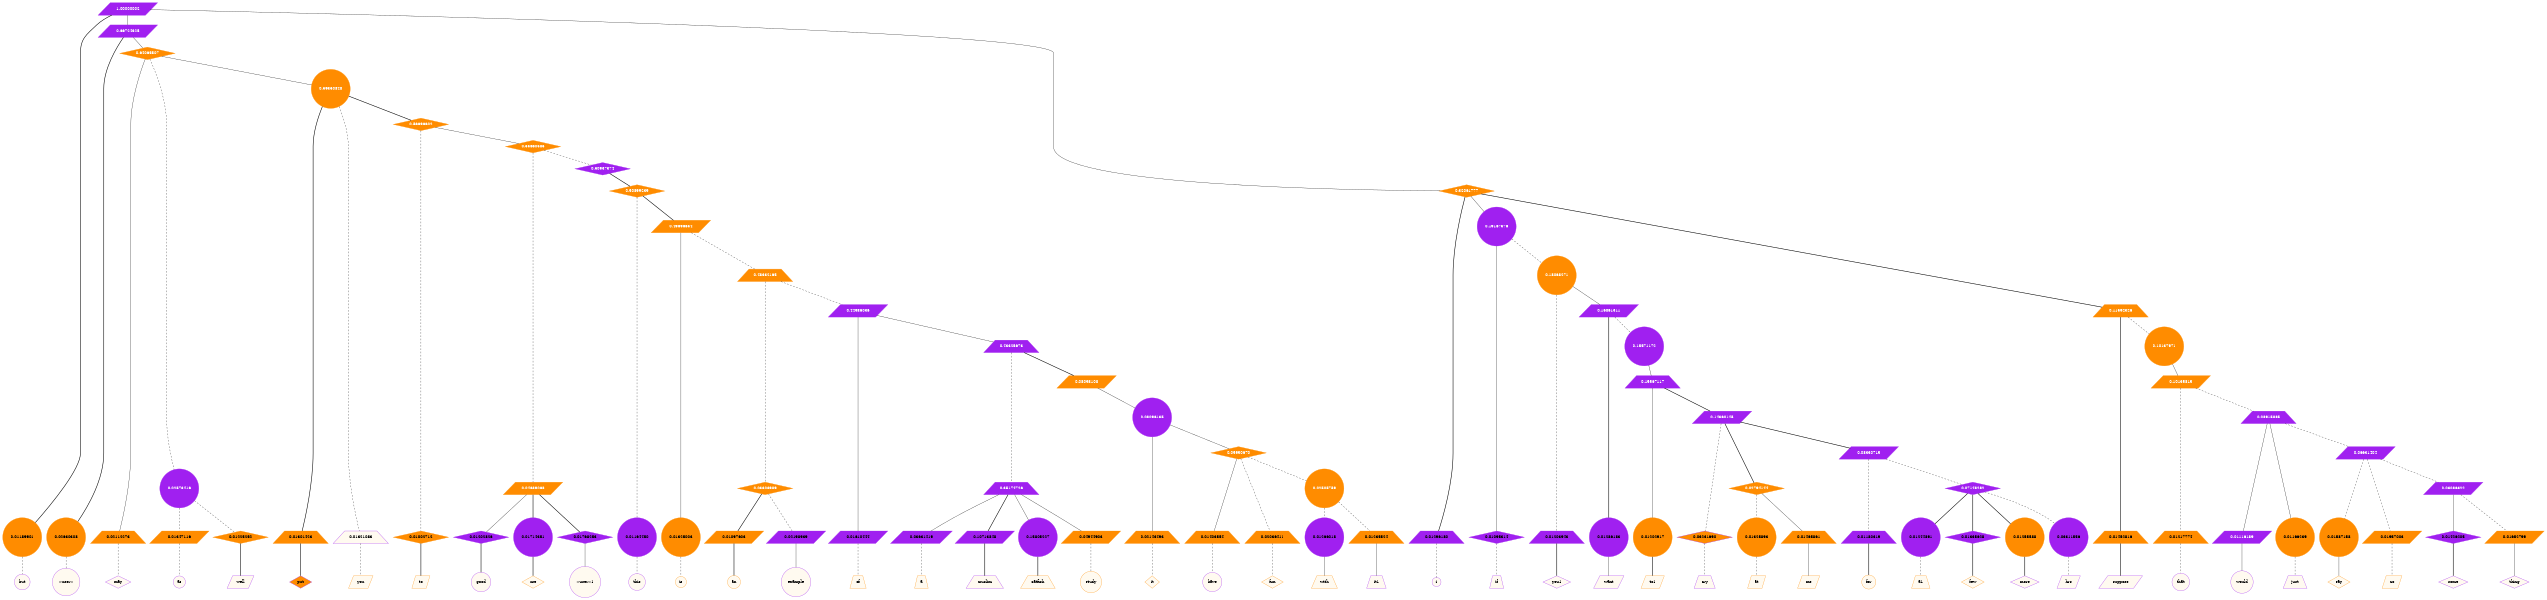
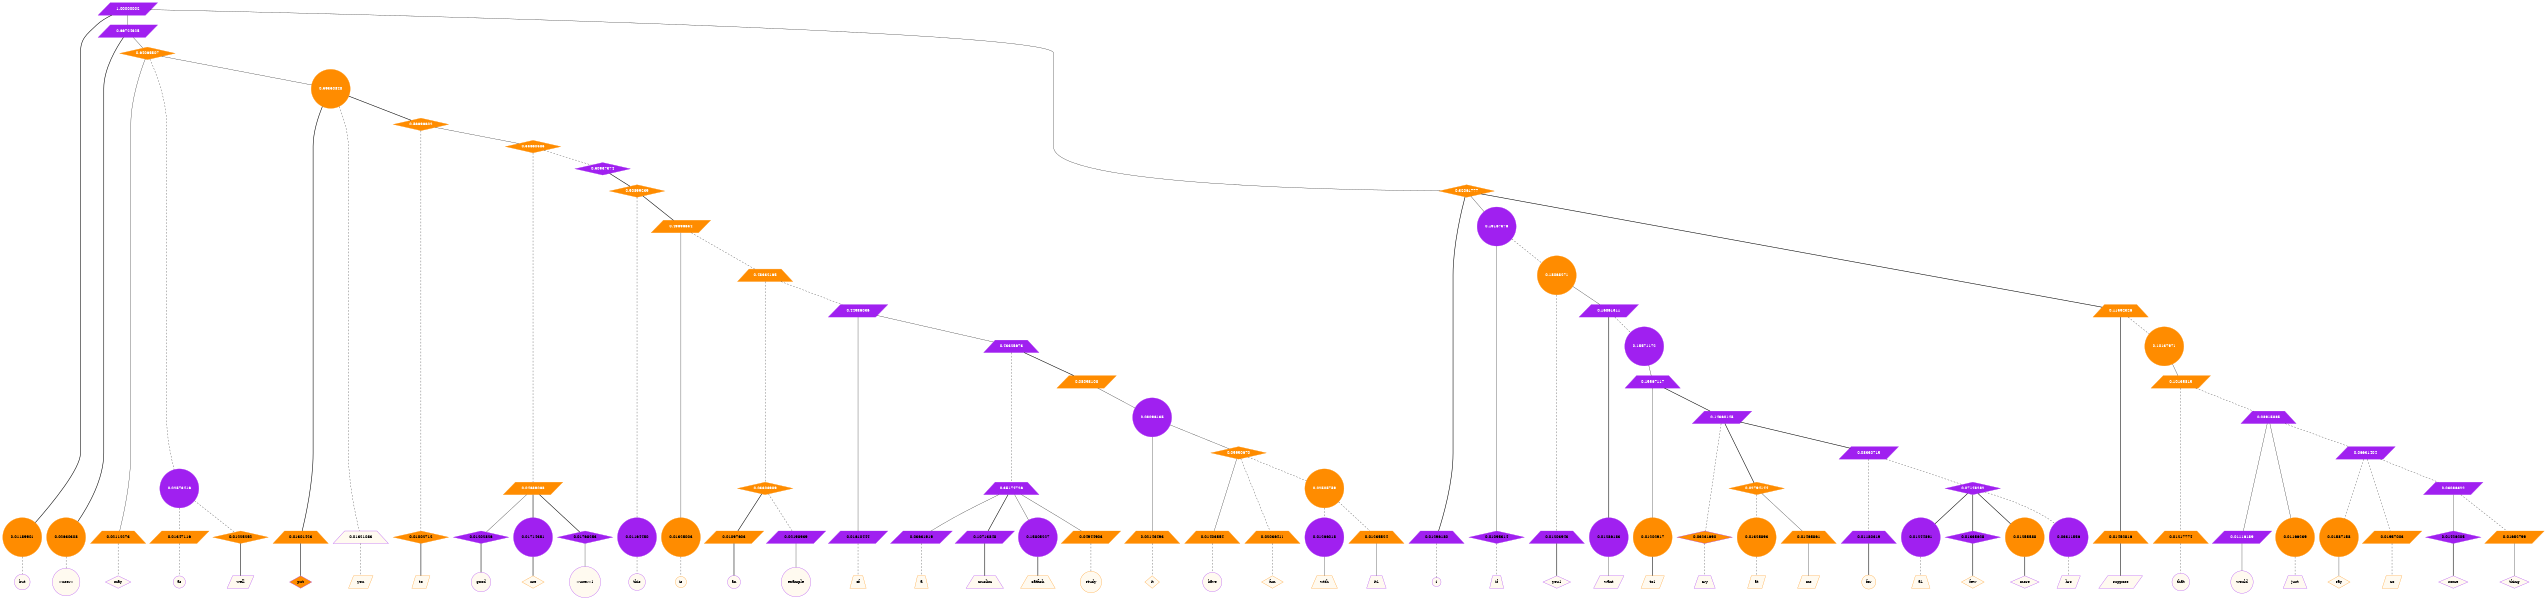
node "0.03631419": label "0.03631419" -> "0.03631919"
node "an": color darkorange -> purple
